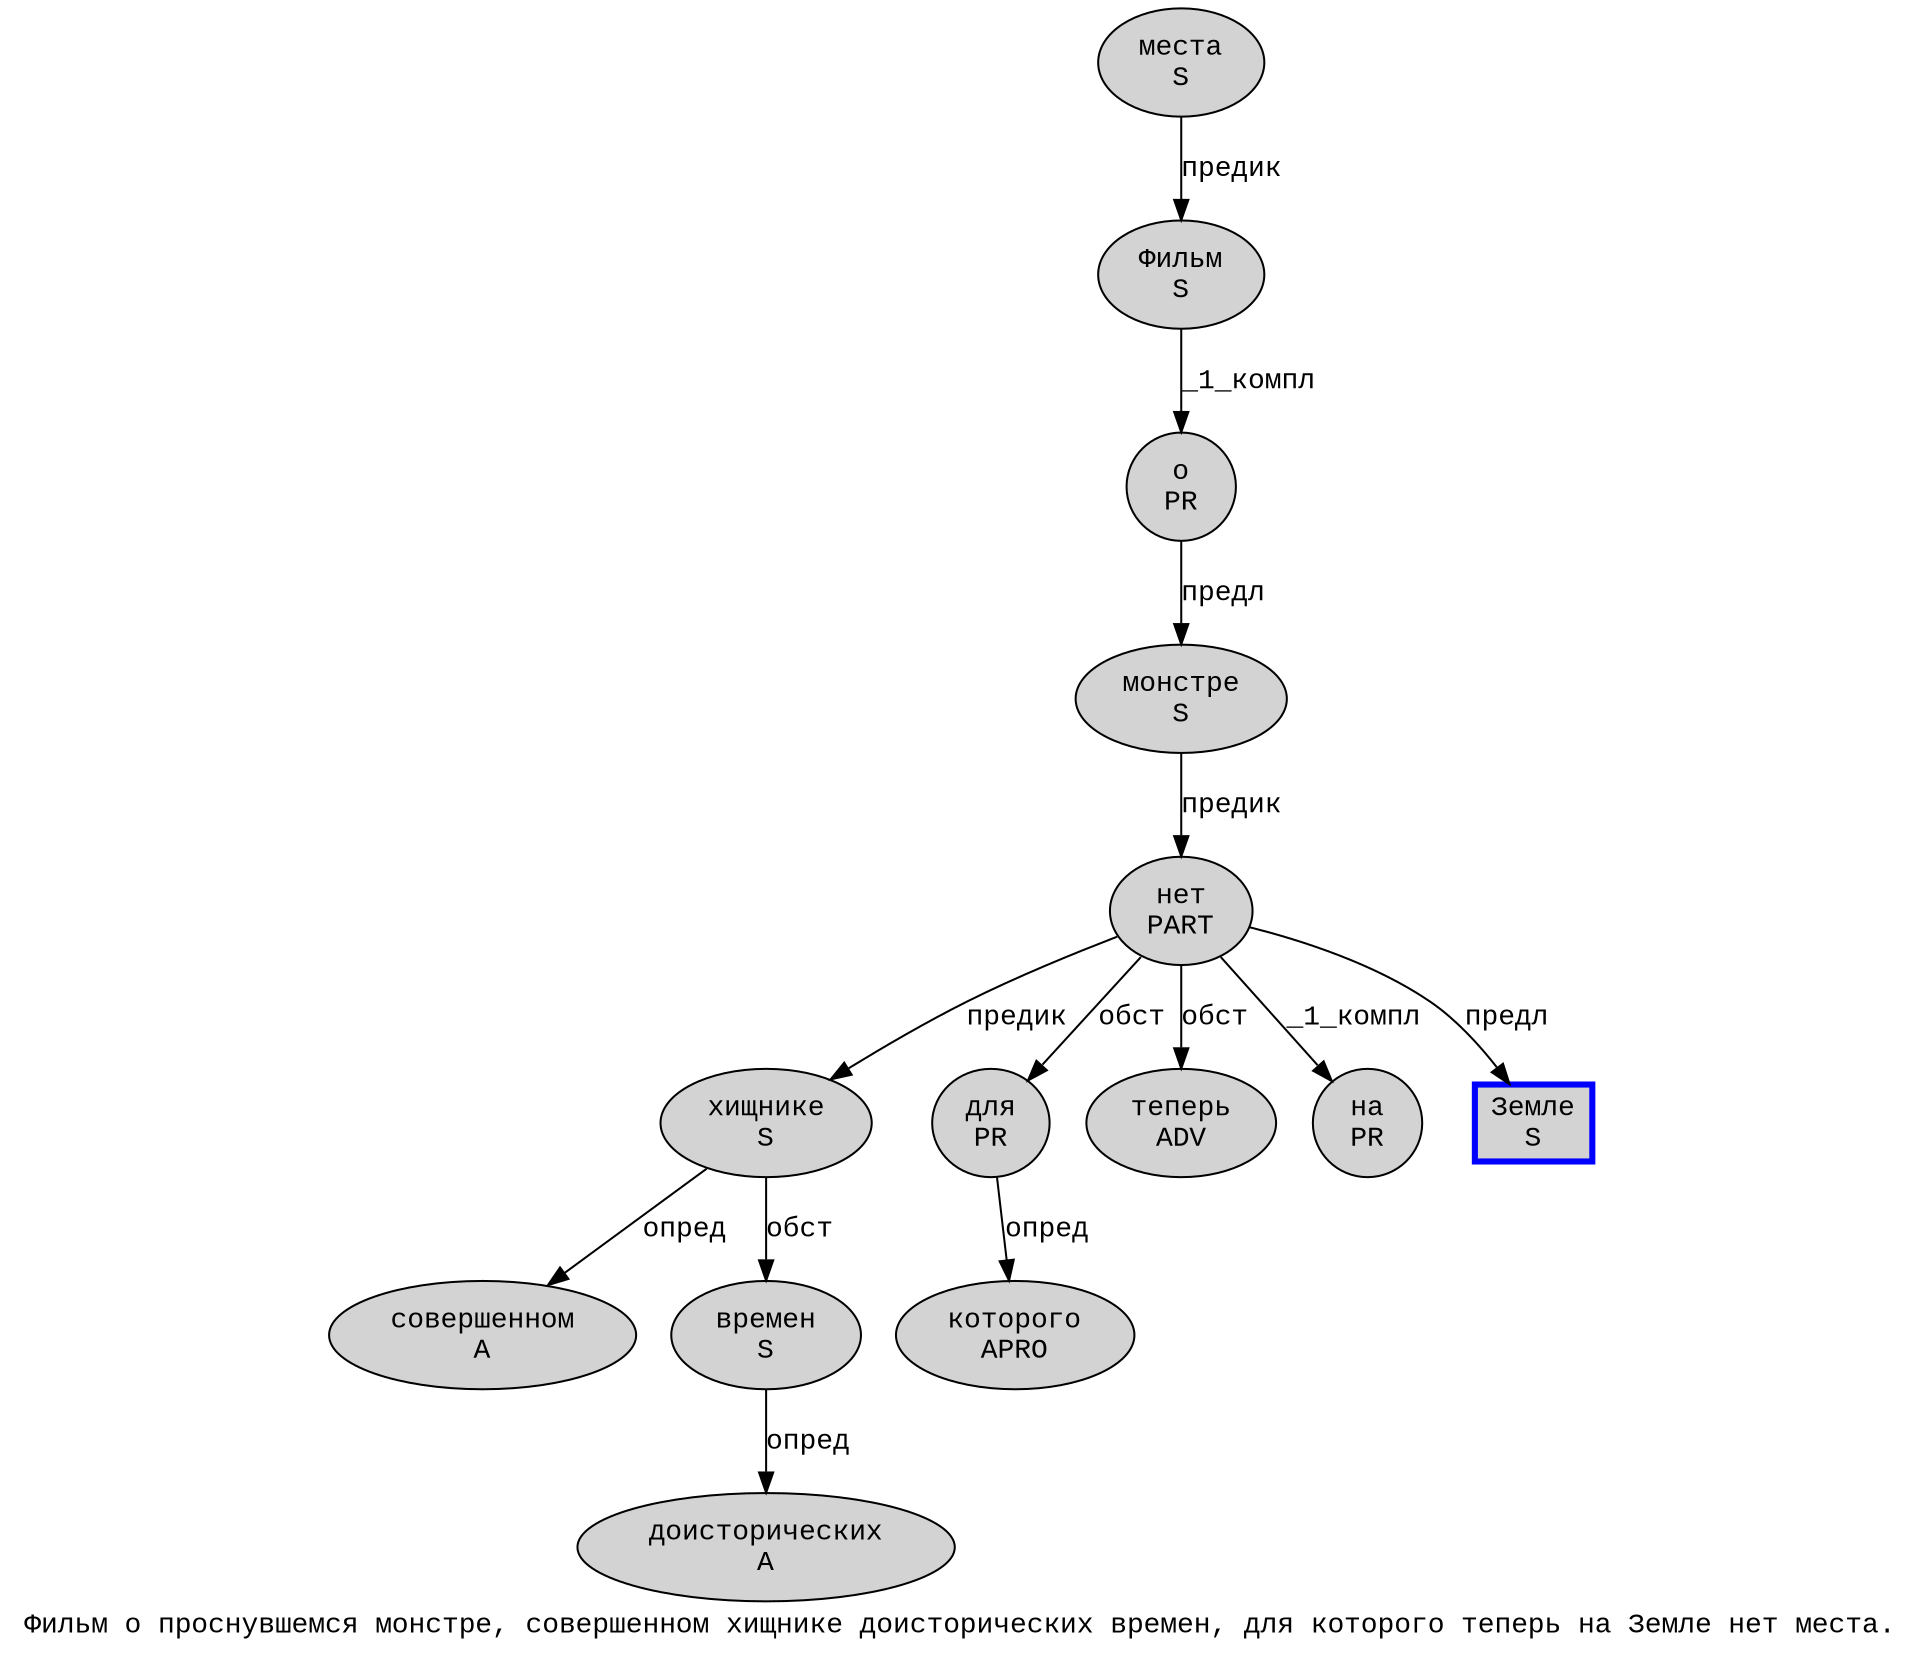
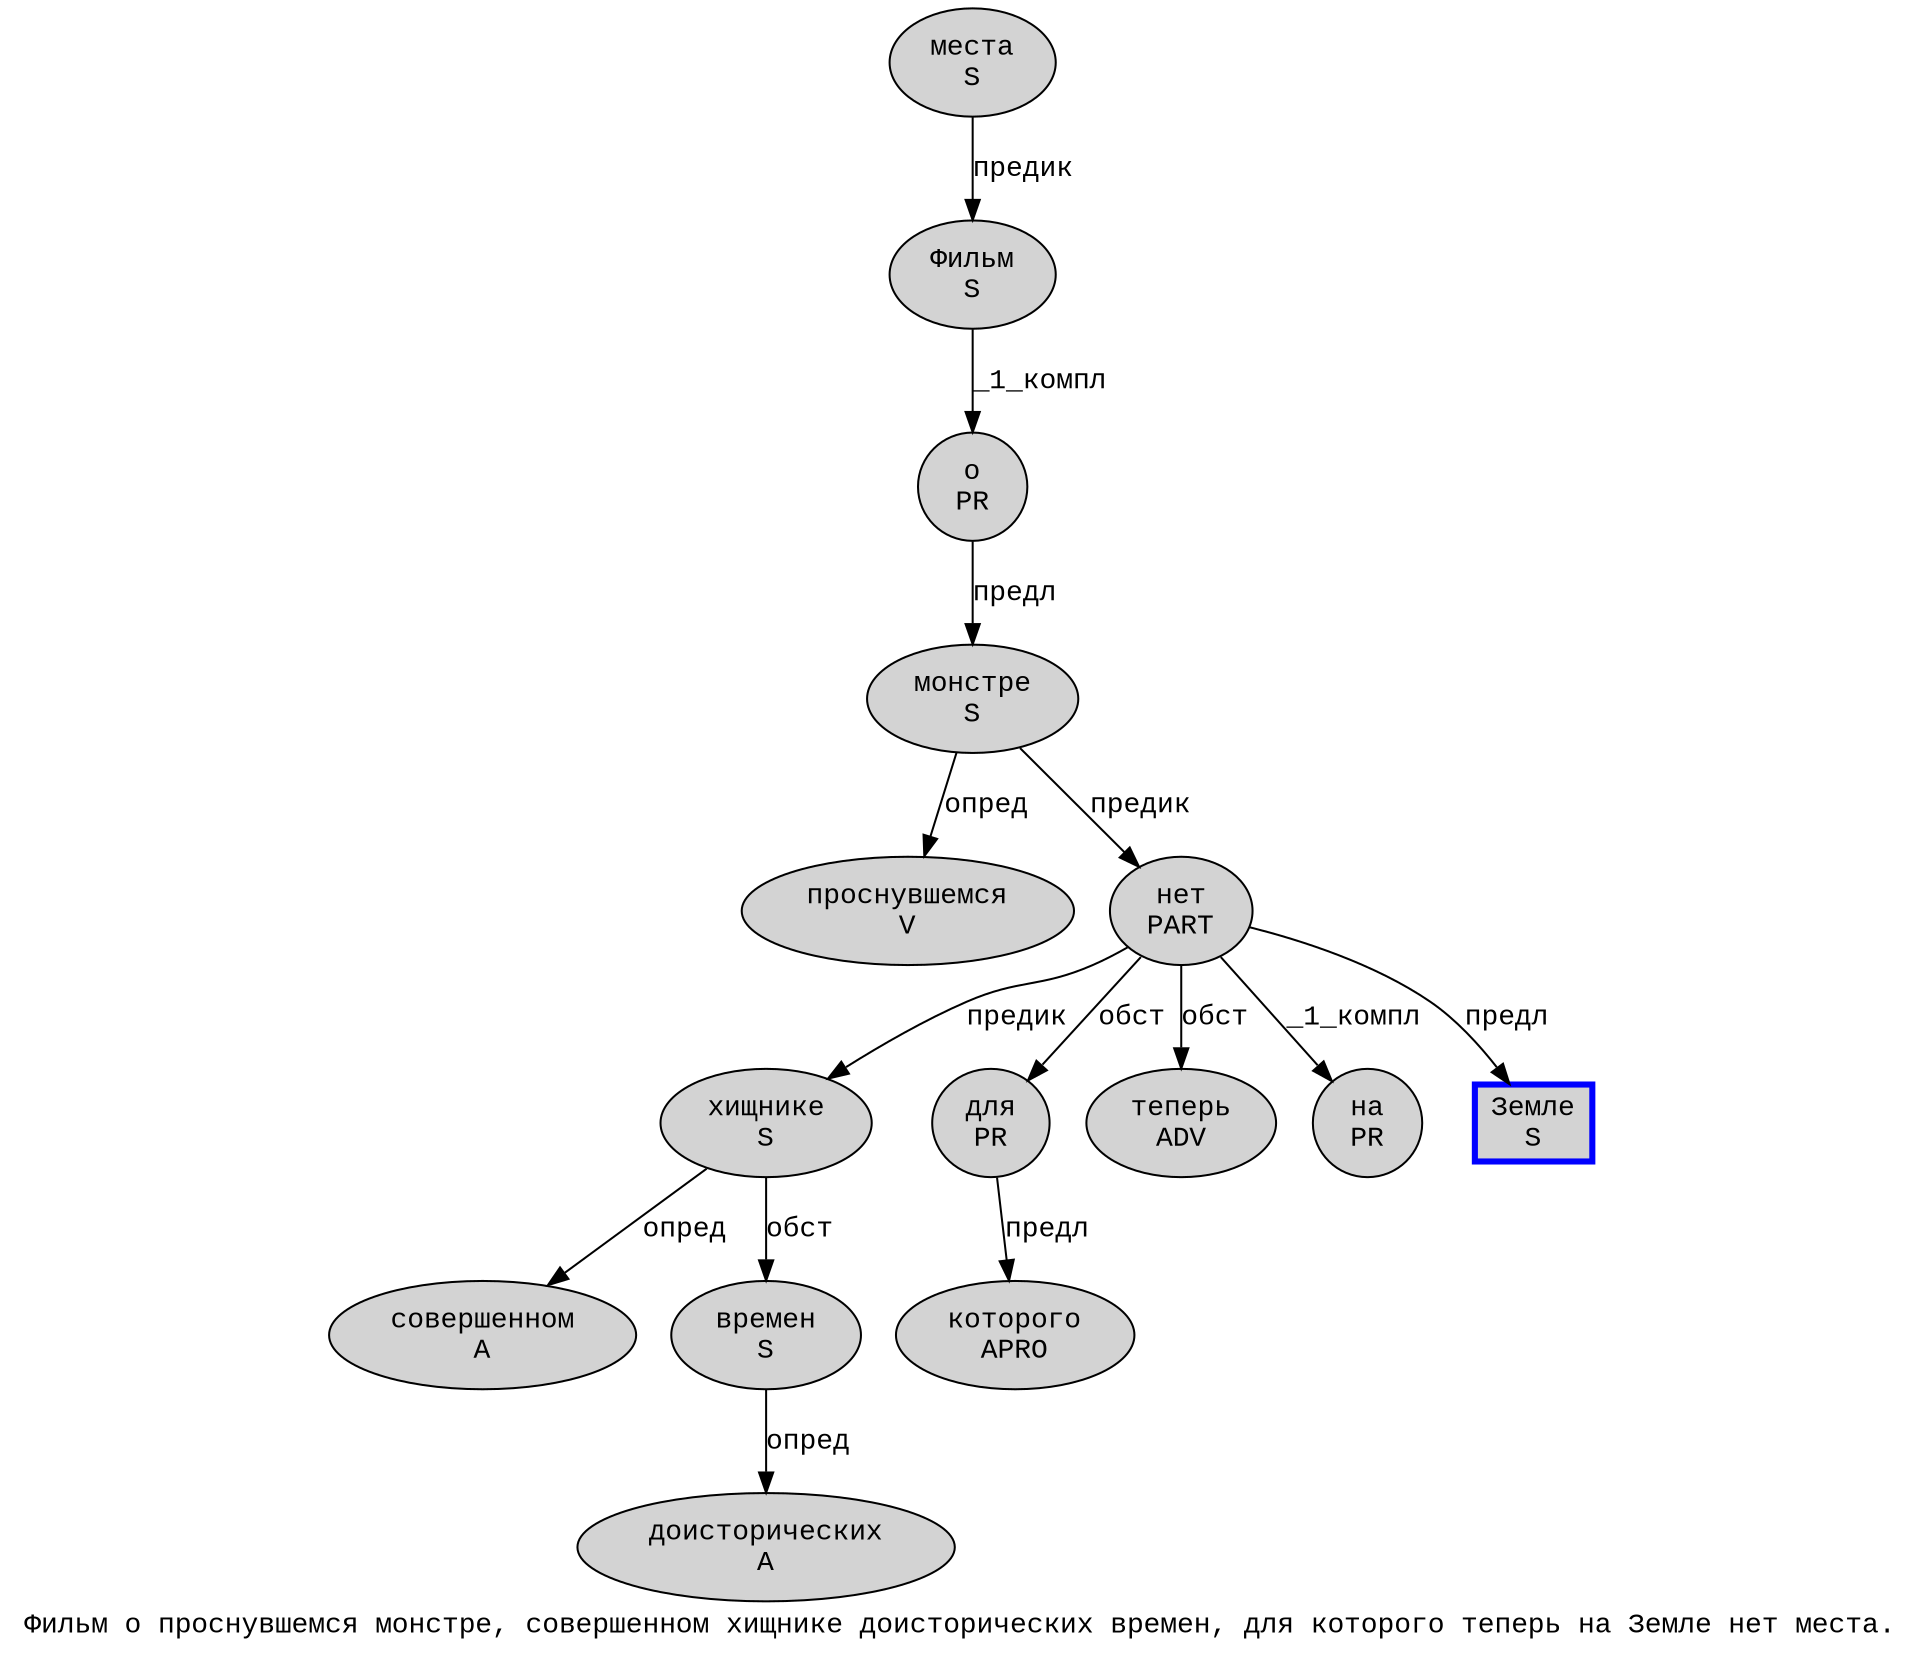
node "проснувшемся V": added
edge "для PR" -> "которого APRO": label "опред" -> "предл"
